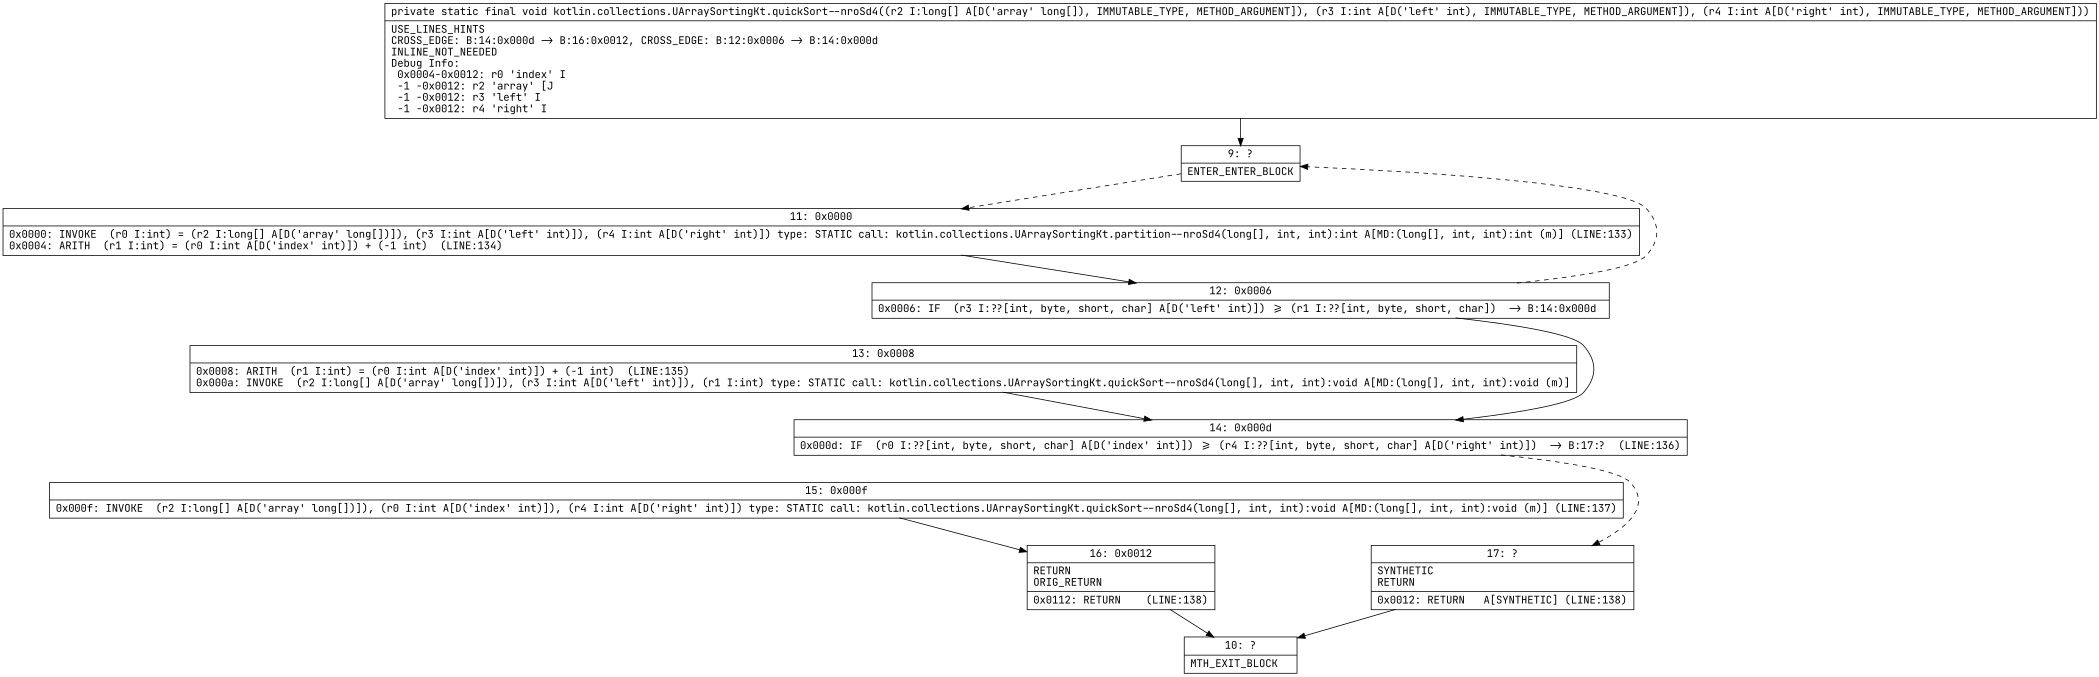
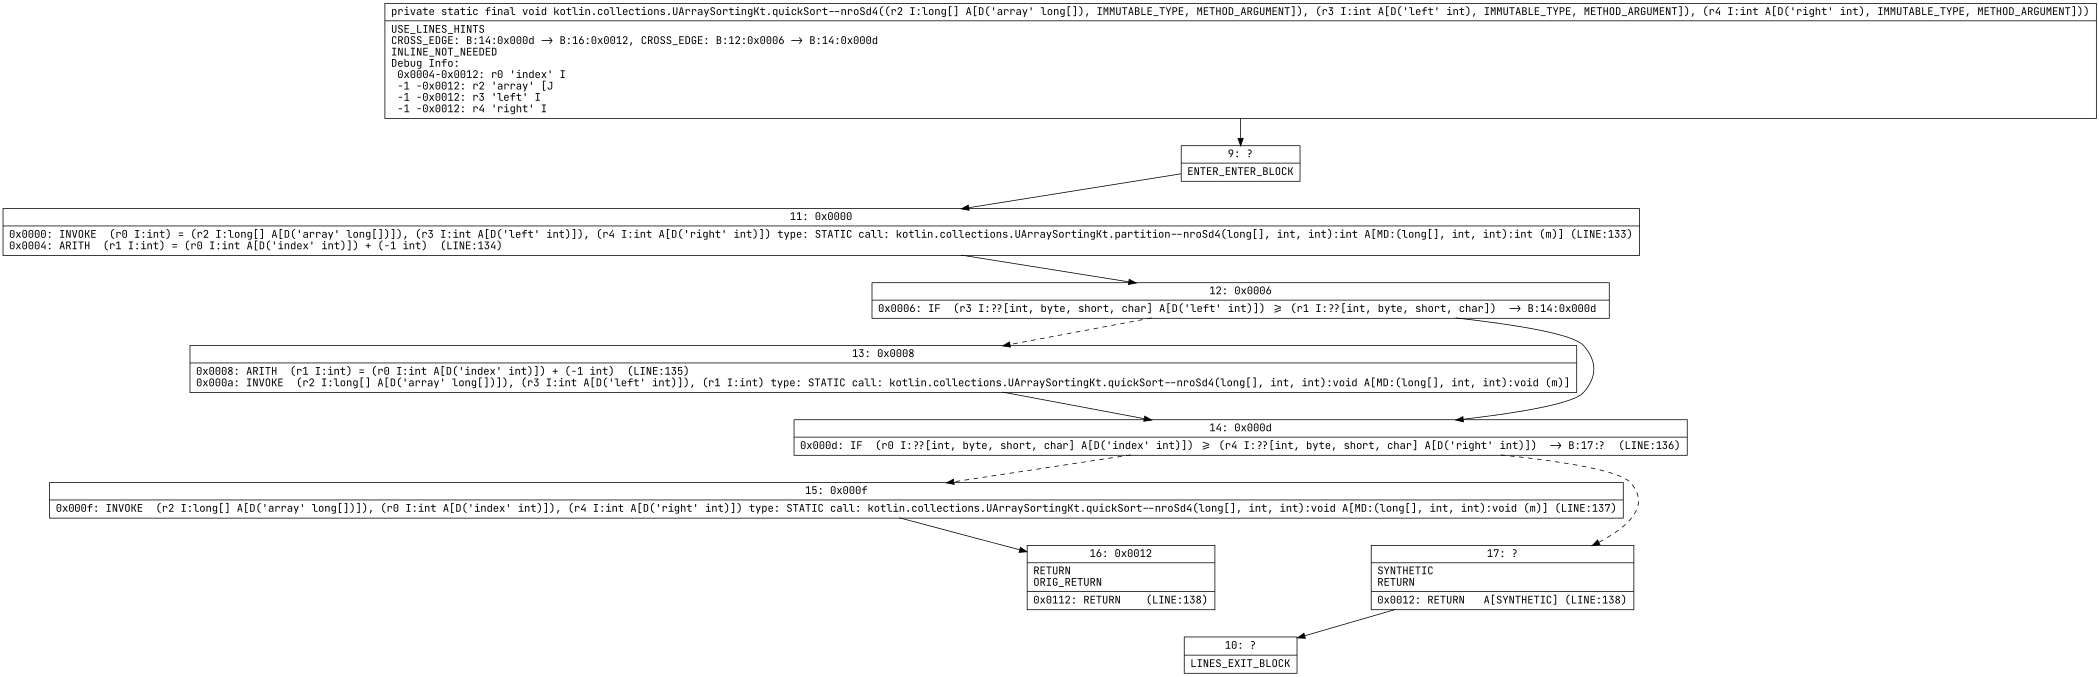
edge "12: 0x0006" -> "9: ?": now "12: 0x0006" -> "13: 0x0008"
edge "9: ?" -> "11: 0x0000": style dashed -> solid
edge "14: 0x000d" -> "15: 0x000f": added
edge "16: 0x0012" -> "10: ?": removed
node "10: ?": text "MTH_EXIT_BLOCK" -> "LINES_EXIT_BLOCK"
